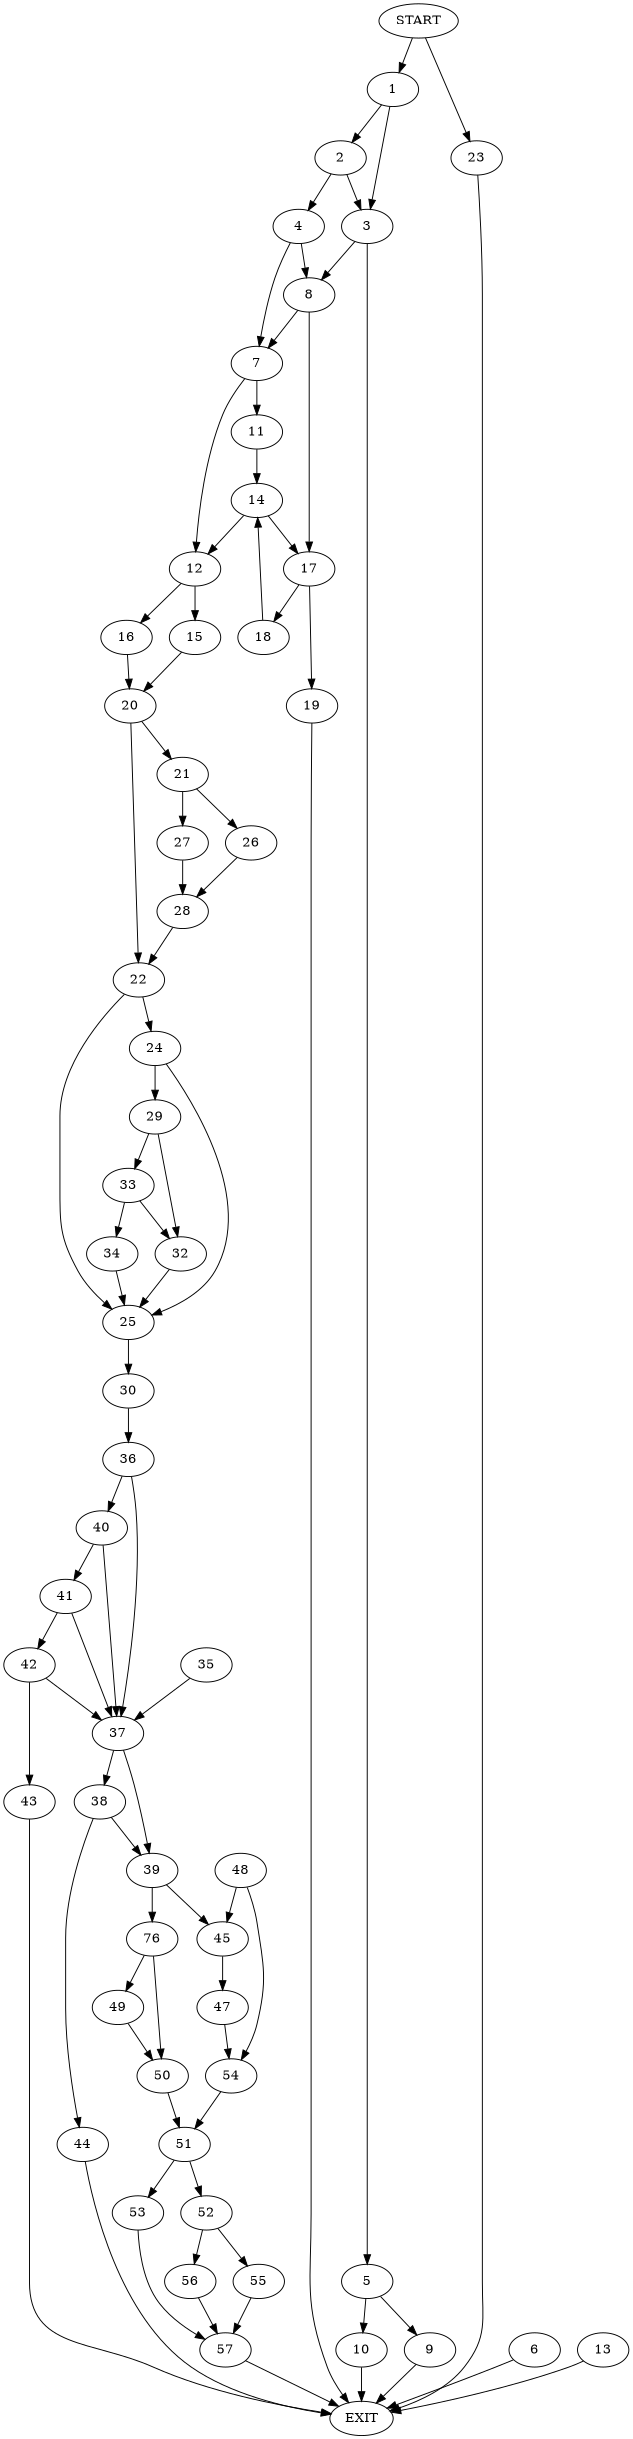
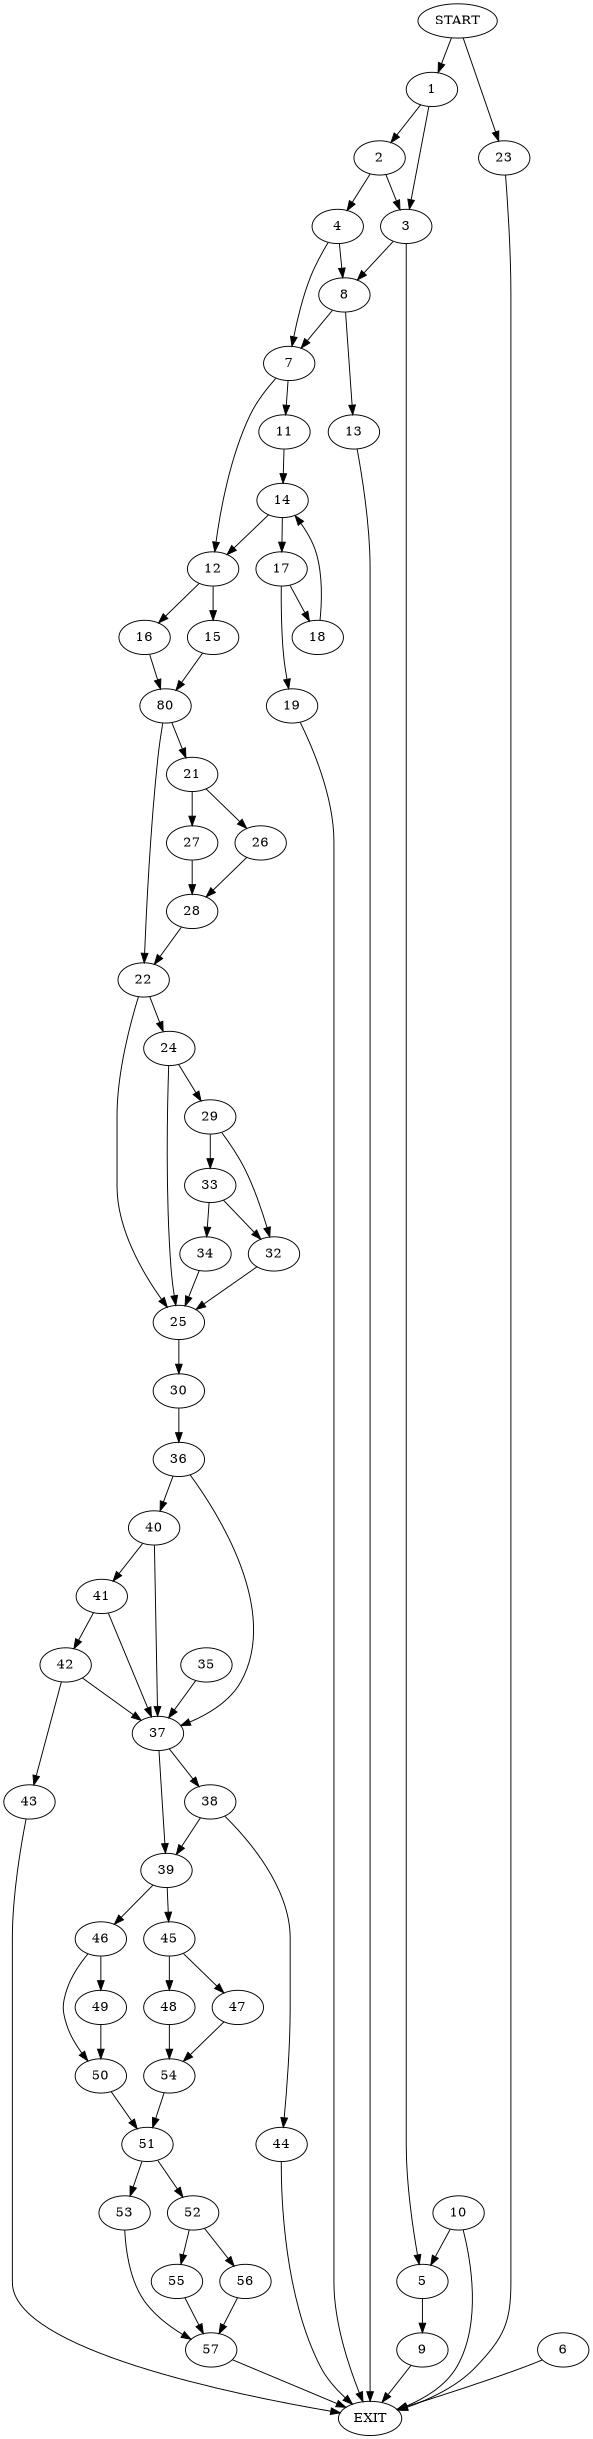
edge "8" -> "17": now "8" -> "13"
node "20": label "20" -> "80"
edge "48" -> "45": reversed
node "76": label "76" -> "46"
edge "5" -> "10": reversed
